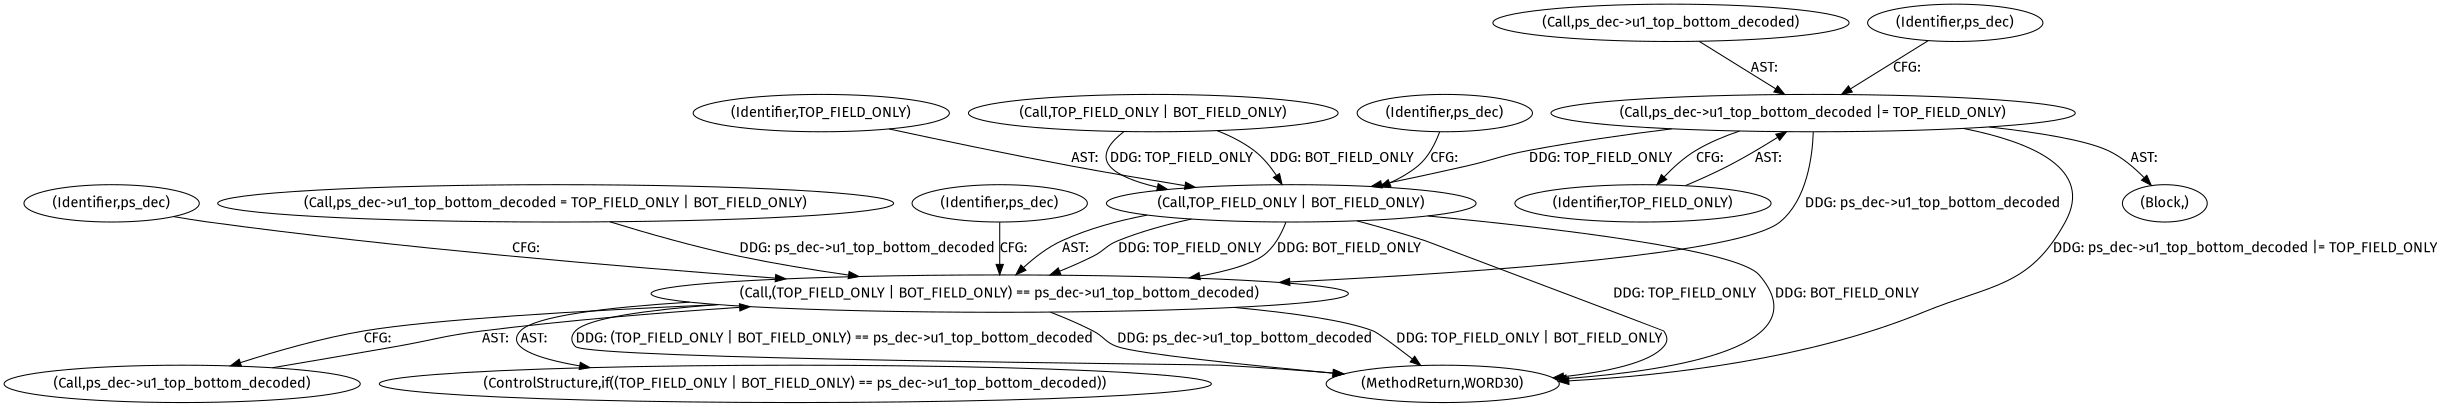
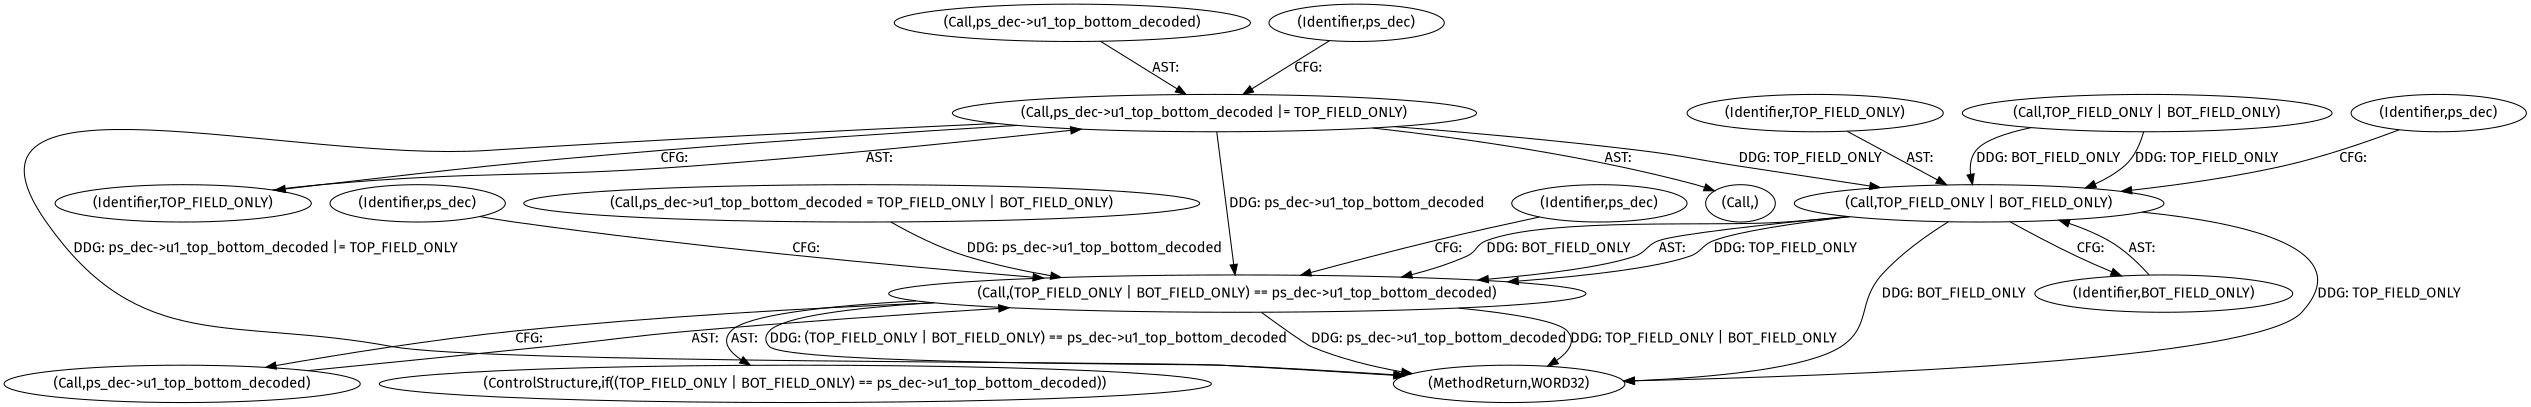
node "(Block,)": label "(Block,)" -> "(Call,)"
node "(Identifier,BOT_FIELD_ONLY)": added
node "(MethodReturn,WORD30)": label "(MethodReturn,WORD30)" -> "(MethodReturn,WORD32)"
